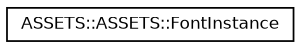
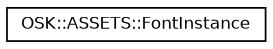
node "ASSETS::ASSETS::FontInstance": label "ASSETS::ASSETS::FontInstance" -> "OSK::ASSETS::FontInstance"
